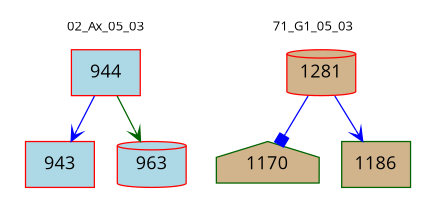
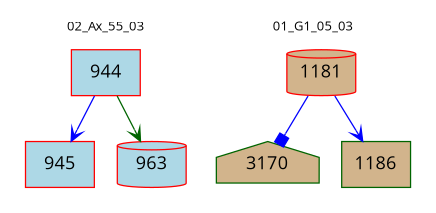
cluster "02_Ax_05_03": label "02_Ax_05_03" -> "02_Ax_55_03"
cluster "71_G1_05_03": label "71_G1_05_03" -> "01_G1_05_03"
node "1281": label "1281" -> "1181"
node "943": label "943" -> "945"
node "1170": label "1170" -> "3170"
